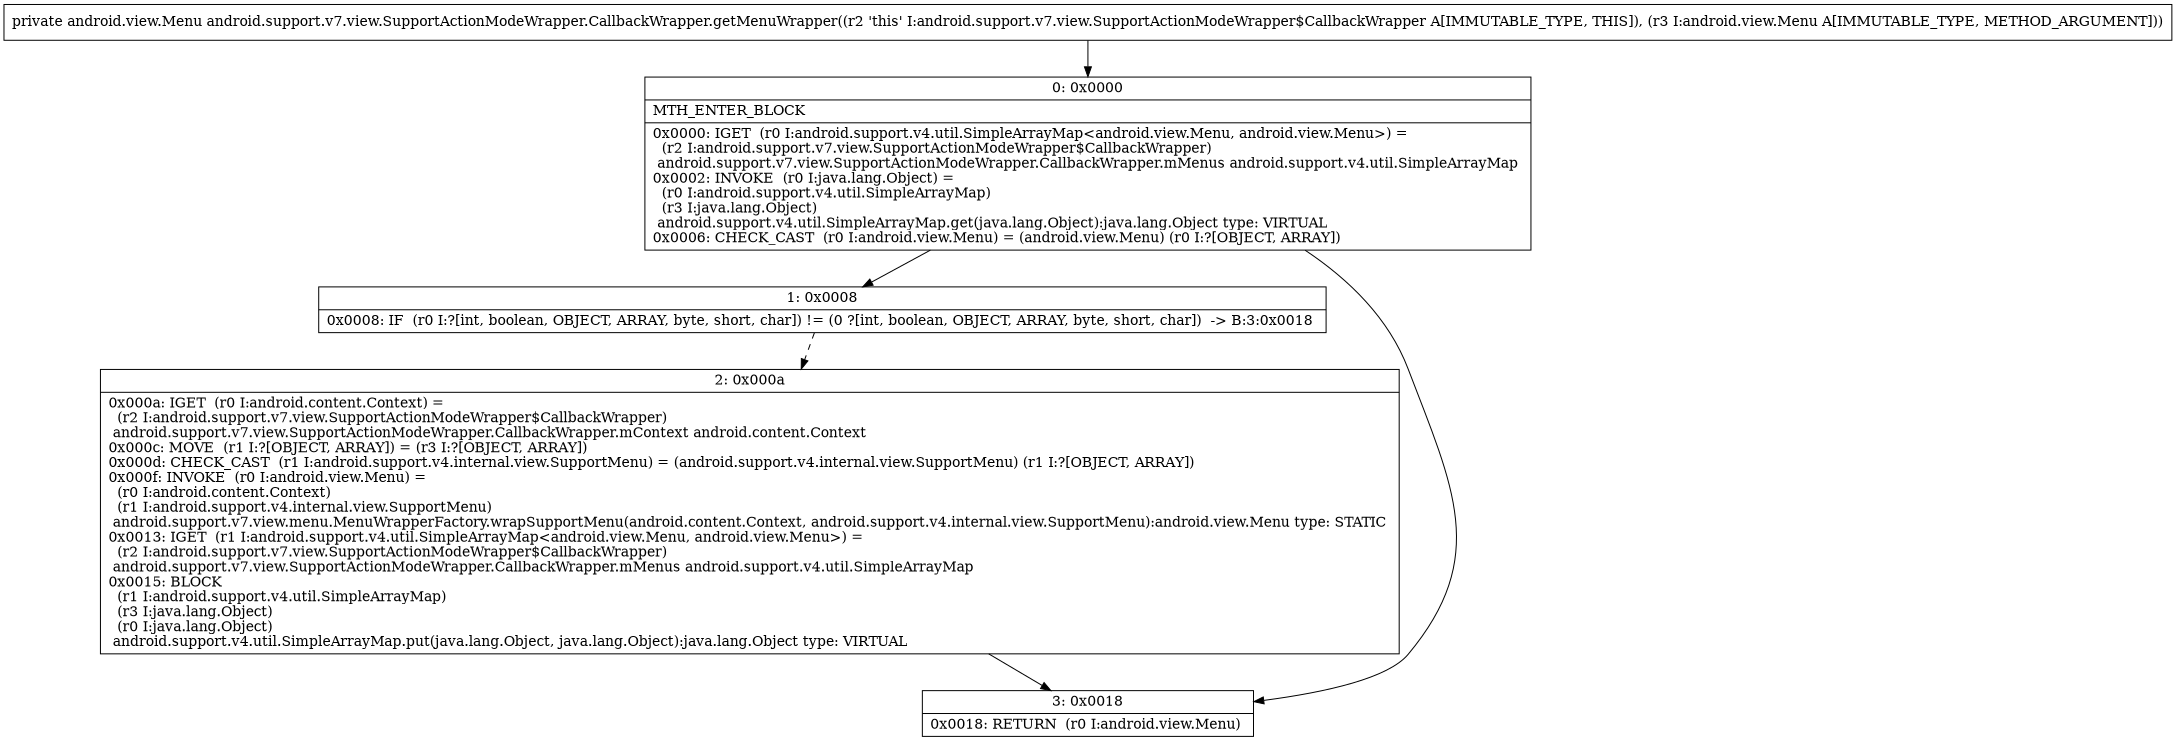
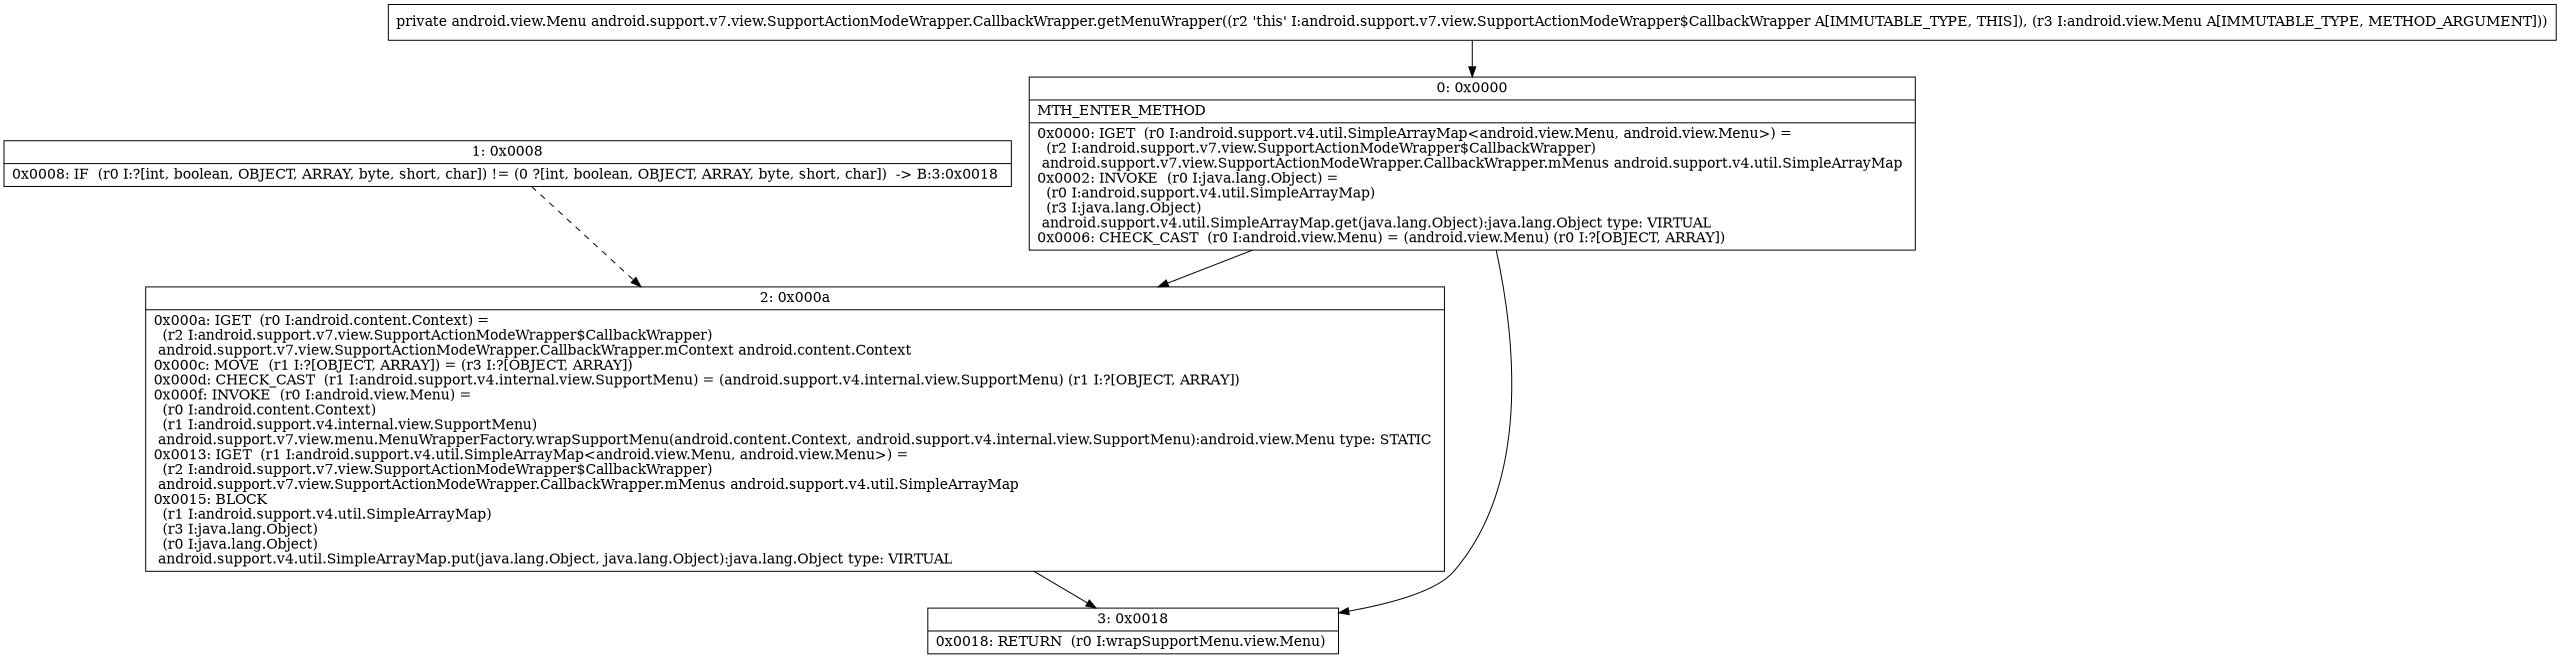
node "0: 0x0000": text "MTH_ENTER_BLOCK" -> "MTH_ENTER_METHOD"
edge "0: 0x0000" -> "1: 0x0008": now "0: 0x0000" -> "2: 0x000a"
node "3: 0x0018": text "0x0018: RETURN  (r0 I:android.view.Menu)" -> "0x0018: RETURN  (r0 I:wrapSupportMenu.view.Menu)"
